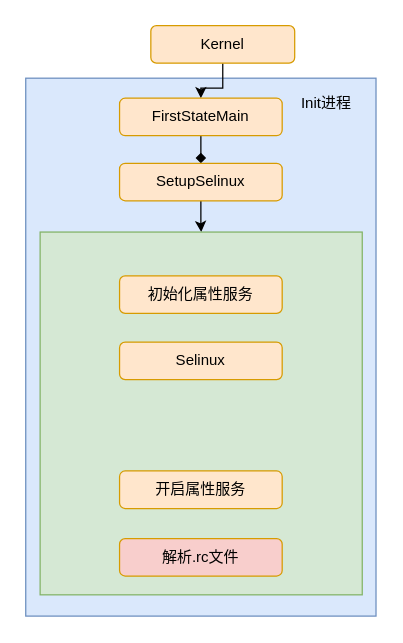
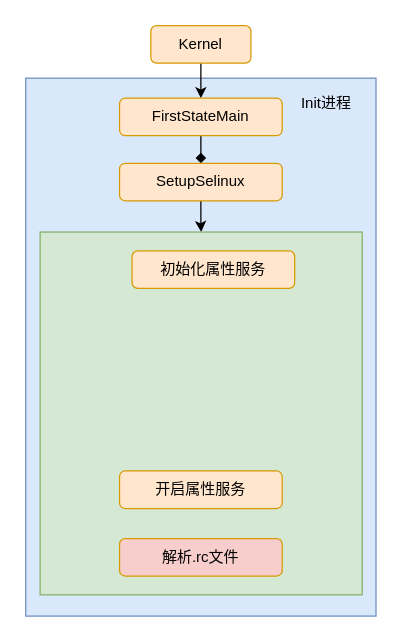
node "Kernel": size 144x38 -> 100x38
node "初始化属性服务": moved (201, 294) -> (213, 269)
node "Selinux": removed
